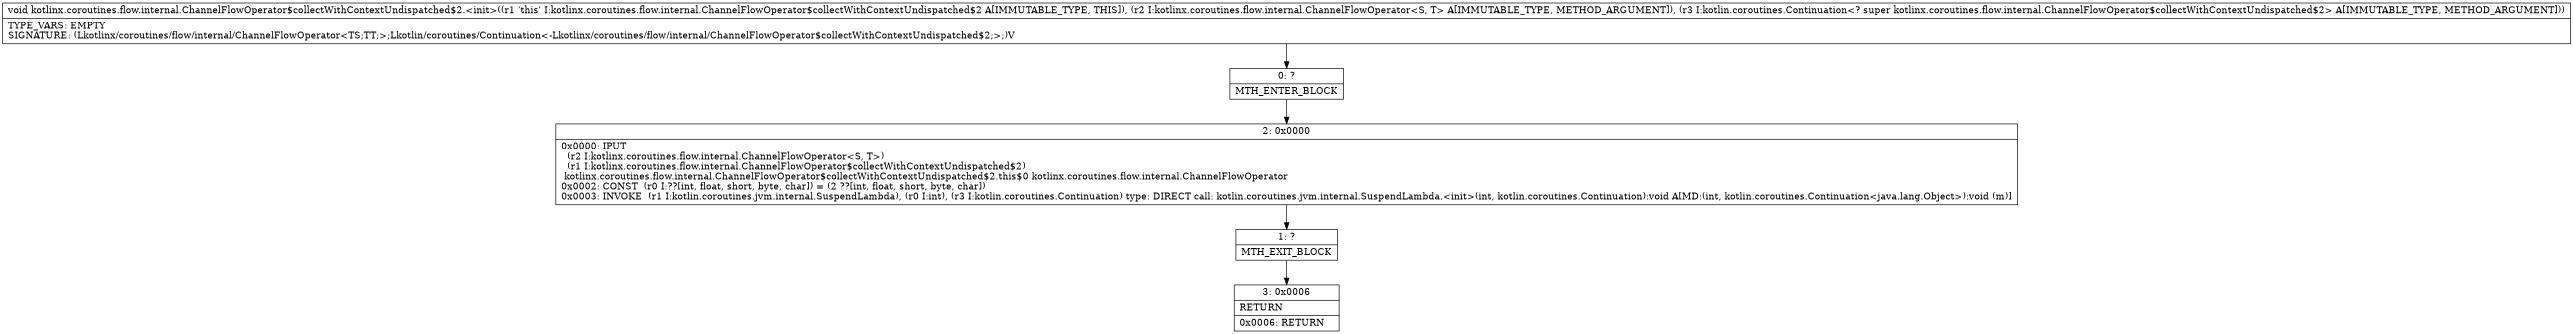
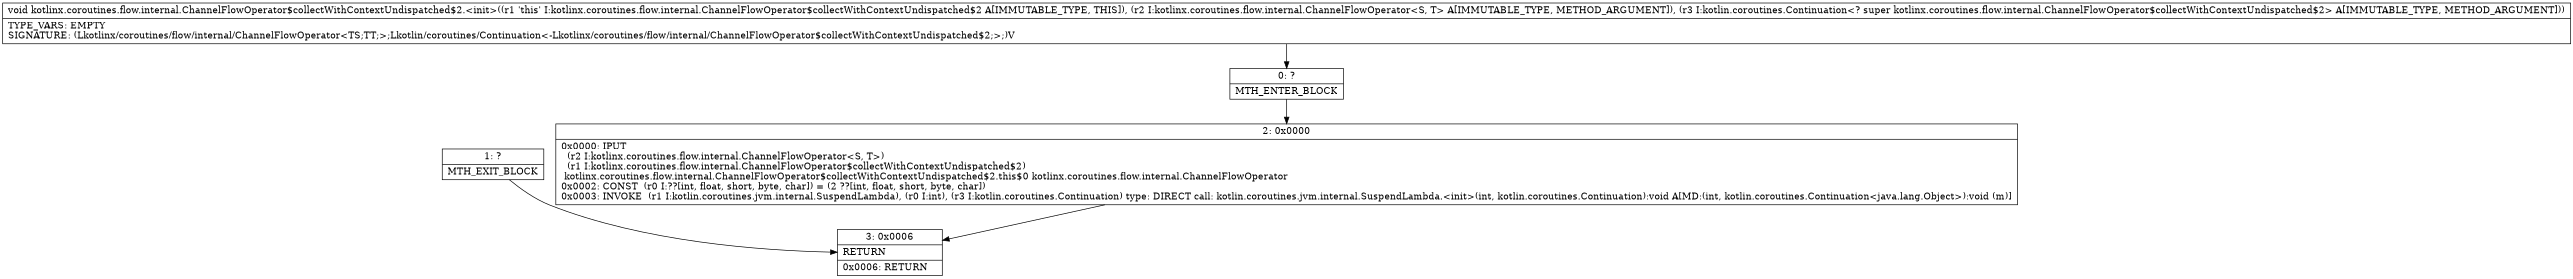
edge "2: 0x0000" -> "1: ?": now "2: 0x0000" -> "3: 0x0006"
